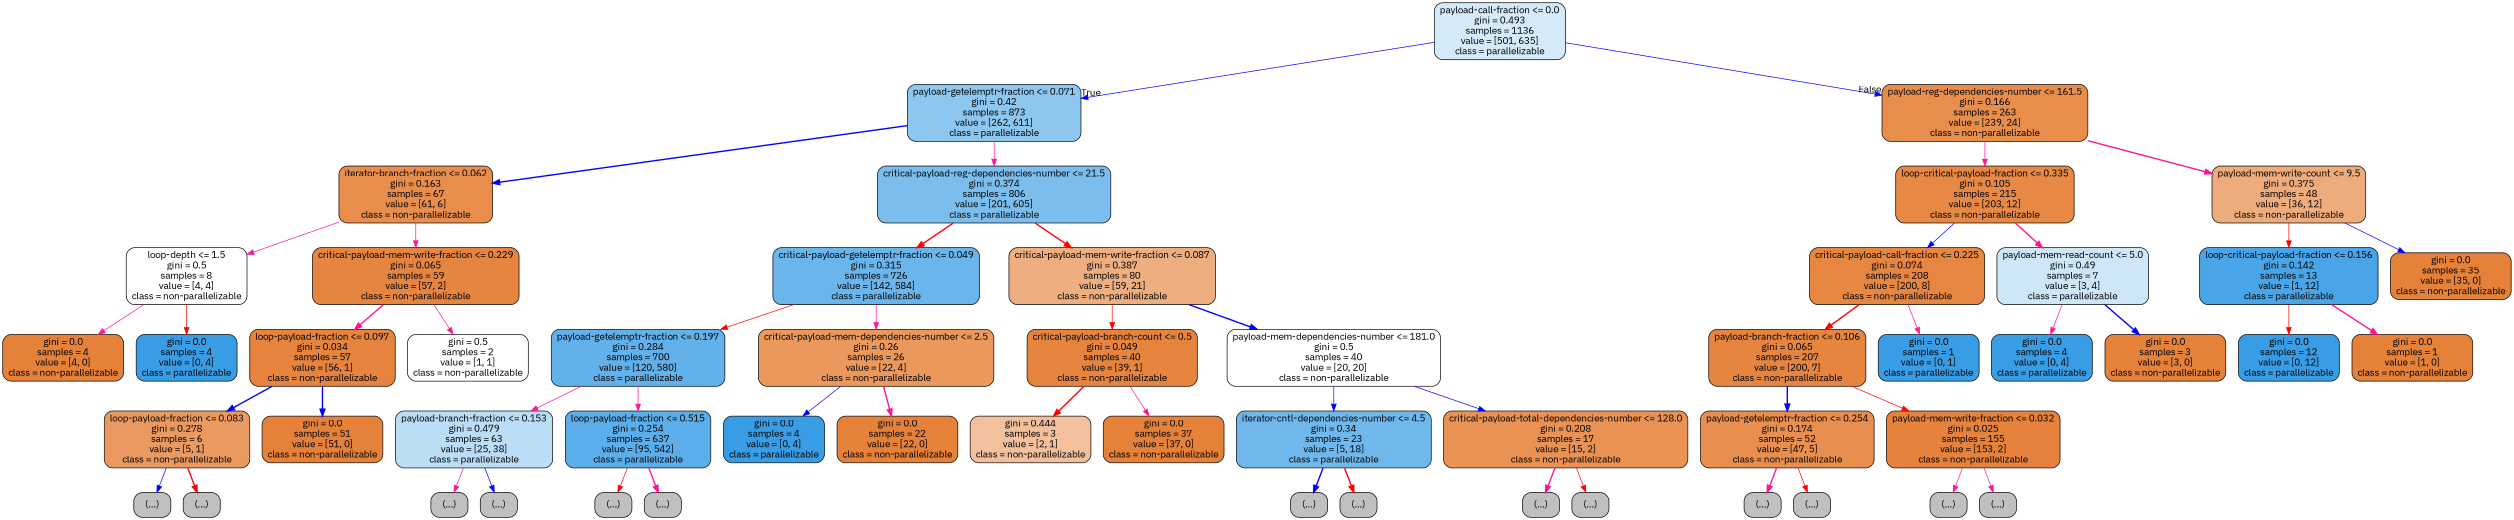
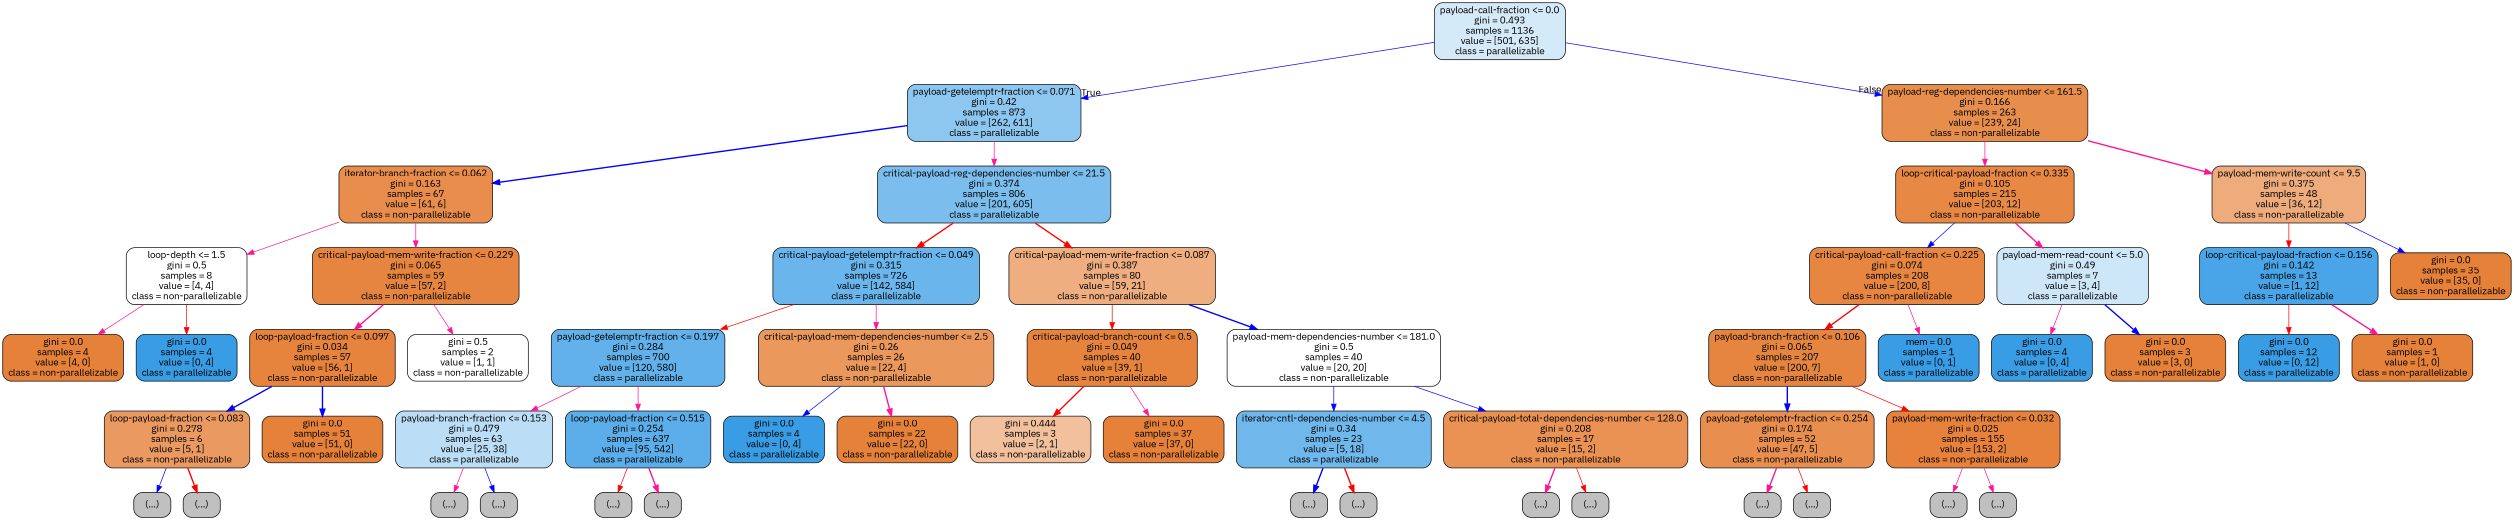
node "gini = 0.0 samples = 1 value = [0, 1] class = parallelizable": label "gini = 0.0 samples = 1 value = [0, 1] class = parallelizable" -> "mem = 0.0 samples = 1 value = [0, 1] class = parallelizable"
